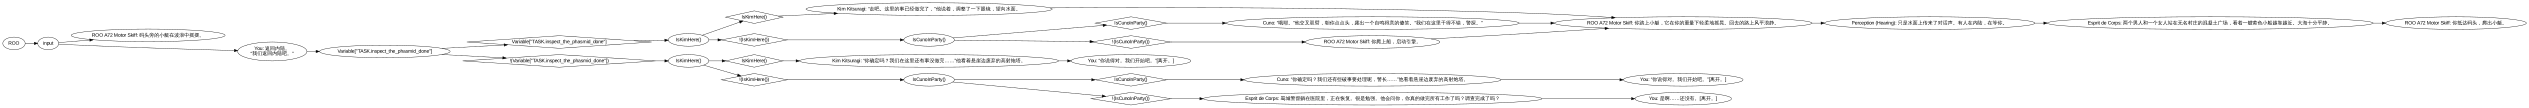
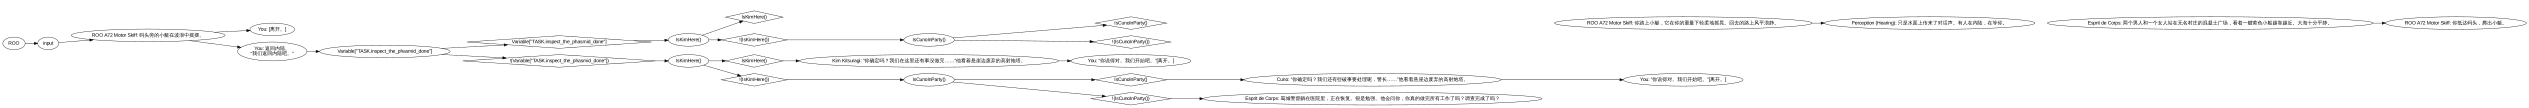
node "Kim Kitsuragi: “走吧。这里的事已经做完了，”他说着，调整了一下眼镜，望向水面。": removed
node "Cuno: “哦耶。”他交叉双臂，朝你点点头，露出一个自鸣得意的傻笑。“我们在这里干得不错，警探。”": removed
edge "Perception (Hearing): 只是水面上传来了对话声。有人在内陆，在等你。" -> "Esprit de Corps: 两个男人和一个女人站在无名村庄的混凝土广场，看着一艘黄色小船越靠越近。大海十分平静。": removed
node "You: [离开。]": added
node "ROO A72 Motor Skiff: 你爬上船，启动引擎。": removed
edge "input" -> "You: 返回内陆。 “我们返回内陆吧。”": now "ROO A72 Motor Skiff: 码头旁的小艇在波浪中摇摆。" -> "You: 返回内陆。 “我们返回内陆吧。”"
node "You: 是啊……还没有。[离开。]": removed
